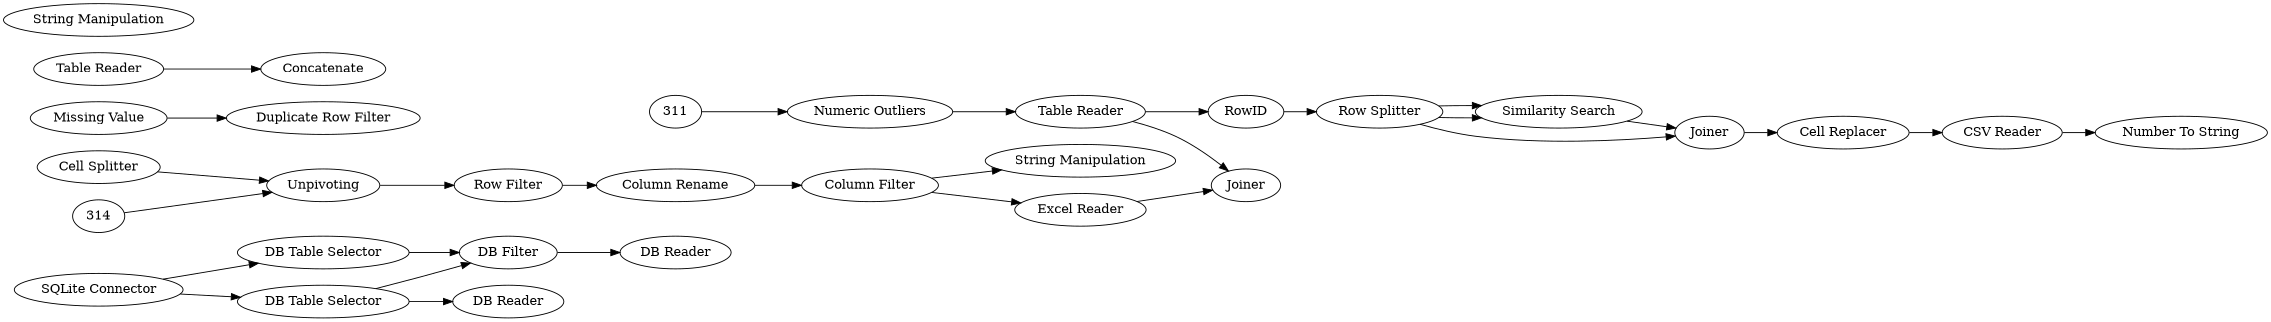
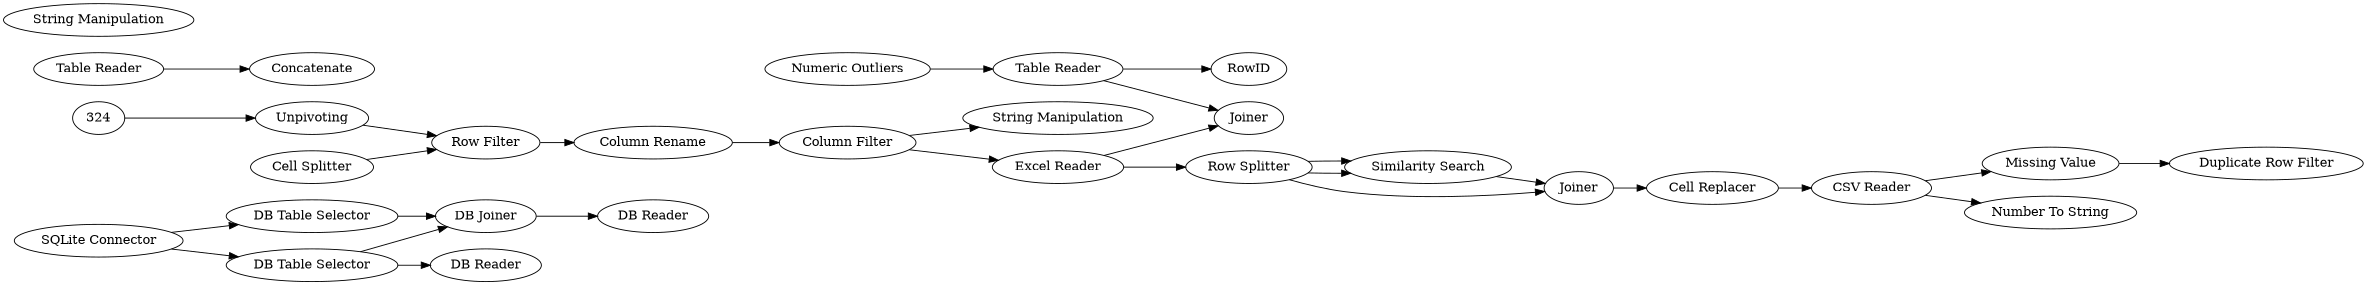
node "311": removed
edge "RowID" -> "Row Splitter": now "Excel Reader" -> "Row Splitter"
edge "Cell Splitter" -> "Unpivoting": now "Cell Splitter" -> "Row Filter"
edge "CSV Reader" -> "Missing Value": added
node "314": label "314" -> "324"
node "DB Filter": label "DB Filter" -> "DB Joiner"
